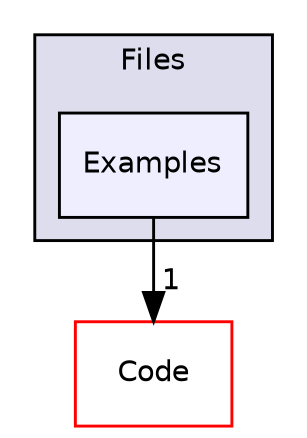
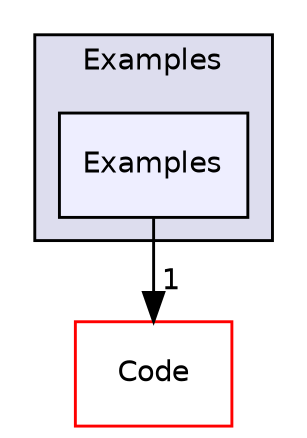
cluster "Files": label "Files" -> "Examples"
